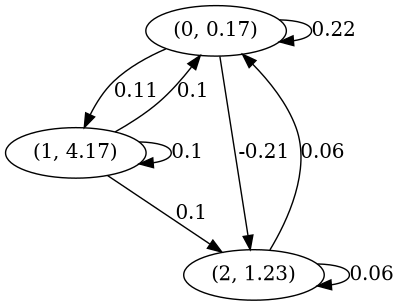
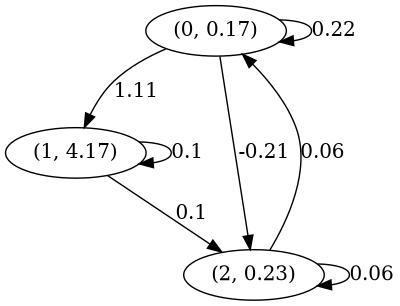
edge "(0, 0.17)" -> "(1, 4.17)": label "0.11" -> "1.11"
edge "(1, 4.17)" -> "(0, 0.17)": removed, label "0.1"
node "(2, 1.23)": label "(2, 1.23)" -> "(2, 0.23)"
